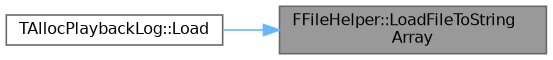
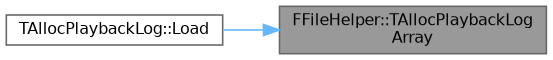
node "FFileHelper::LoadFileToString Array": label "FFileHelper::LoadFileToString Array" -> "FFileHelper::TAllocPlaybackLog Array"
